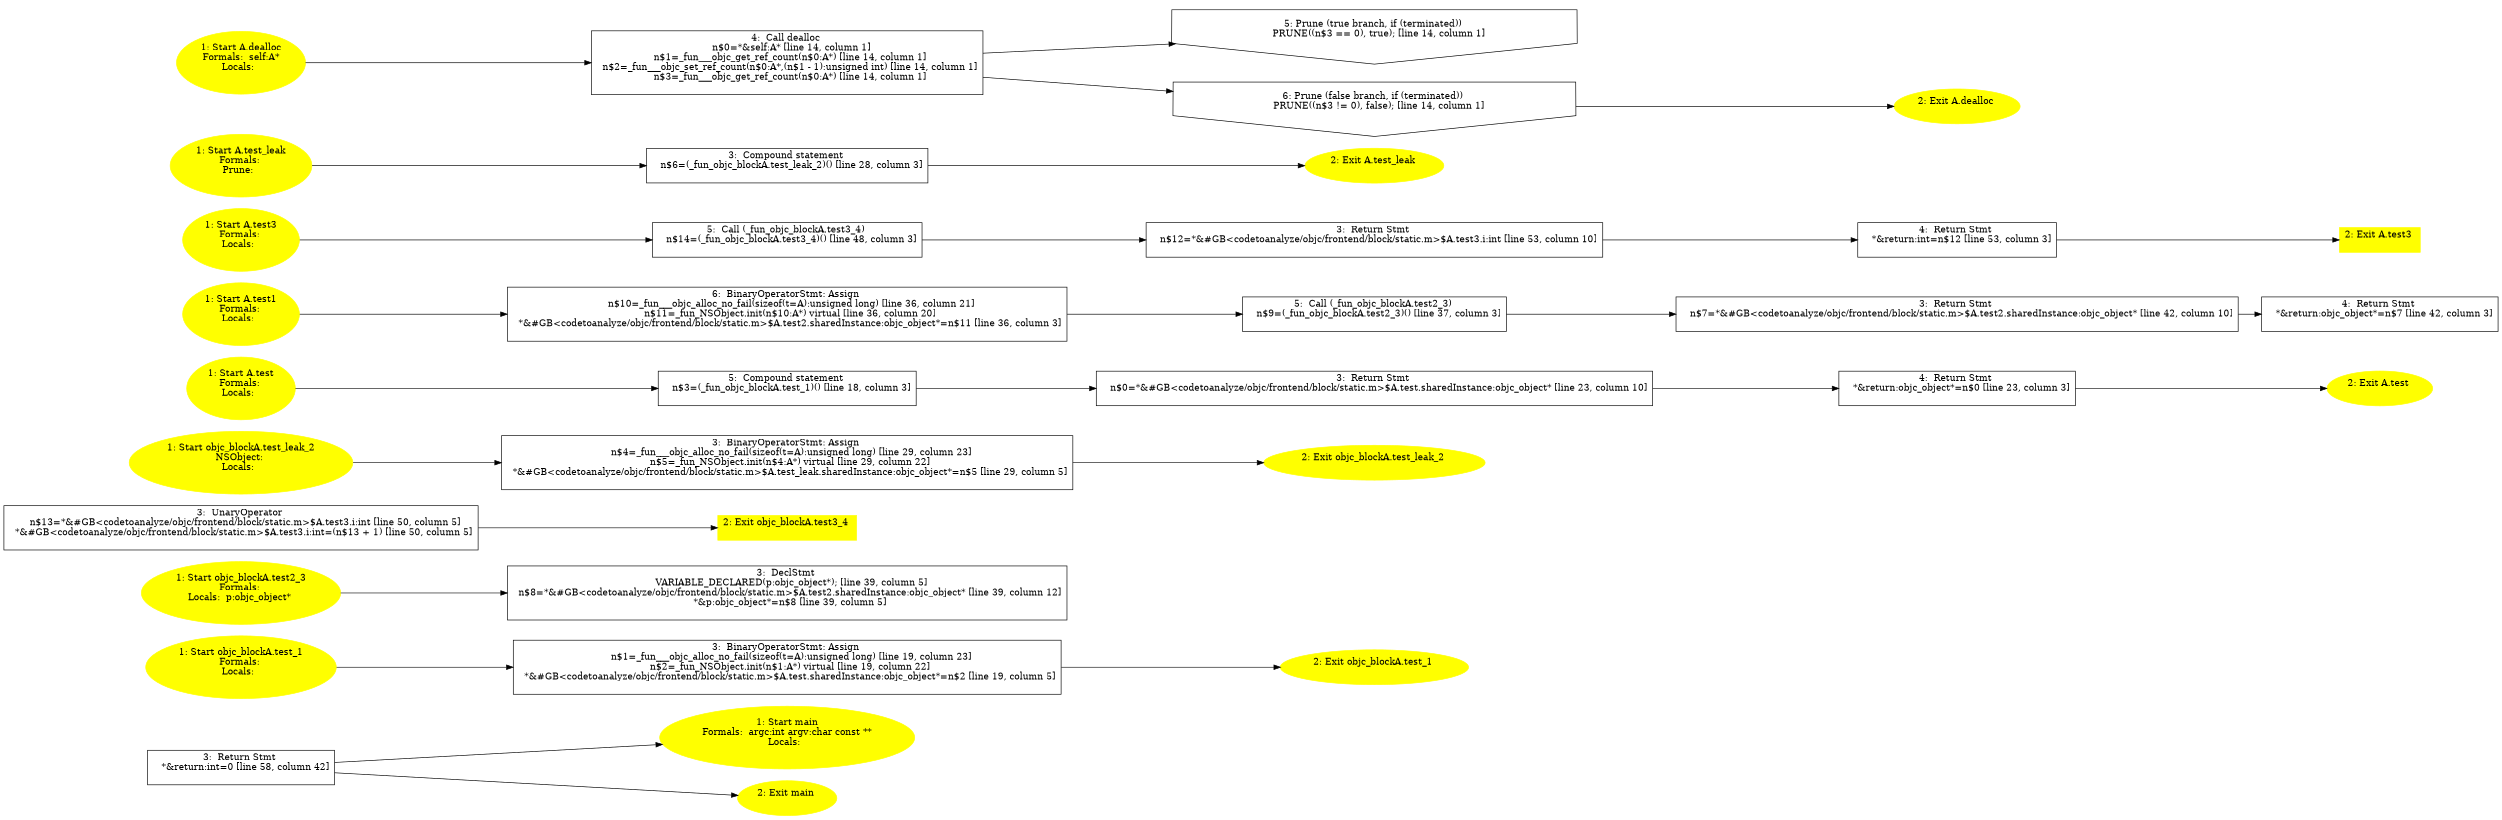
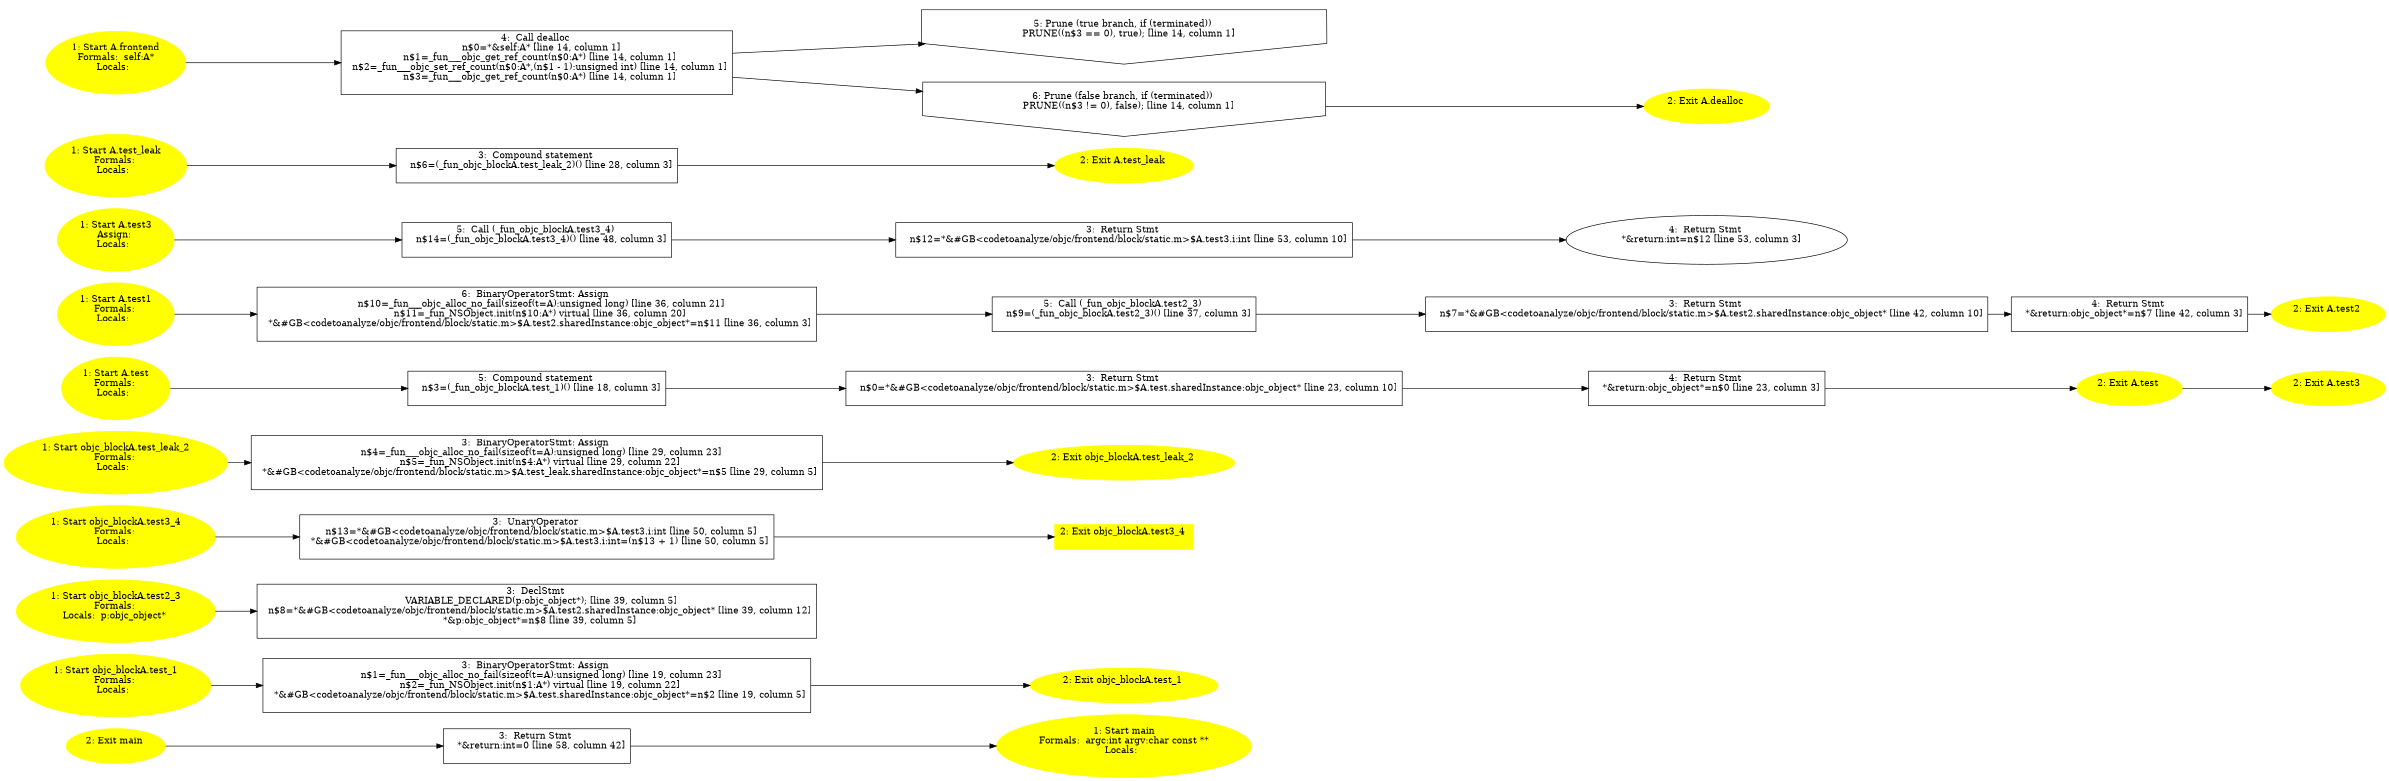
node "1: Start A.dealloc Formals:  self:A* Locals:": label "1: Start A.dealloc Formals:  self:A* Locals:" -> "1: Start A.frontend Formals:  self:A* Locals:"
node "1: Start A.test_leak Formals: Prune:": label "1: Start A.test_leak Formals: Prune:" -> "1: Start A.test_leak Formals: Locals:"
node "1: Start A.test3 Formals: Locals:": label "1: Start A.test3 Formals: Locals:" -> "1: Start A.test3 Assign: Locals:"
node "4:  Return Stmt *&return:int=n$12 [line 53, column 3]": shape box -> ellipse
edge "4:  Return Stmt *&return:int=n$12 [line 53, column 3]" -> "2: Exit A.test3": now "2: Exit A.test" -> "2: Exit A.test3"
node "2: Exit A.test3": shape box -> ellipse
node "2: Exit A.test2": added
node "1: Start objc_blockA.test_leak_2 NSObject: Locals:": label "1: Start objc_blockA.test_leak_2 NSObject: Locals:" -> "1: Start objc_blockA.test_leak_2 Formals: Locals:"
node "1: Start objc_blockA.test3_4 Formals: Locals:": added
edge "3:  Return Stmt *&return:int=0 [line 58, column 42]" -> "2: Exit main": reversed
